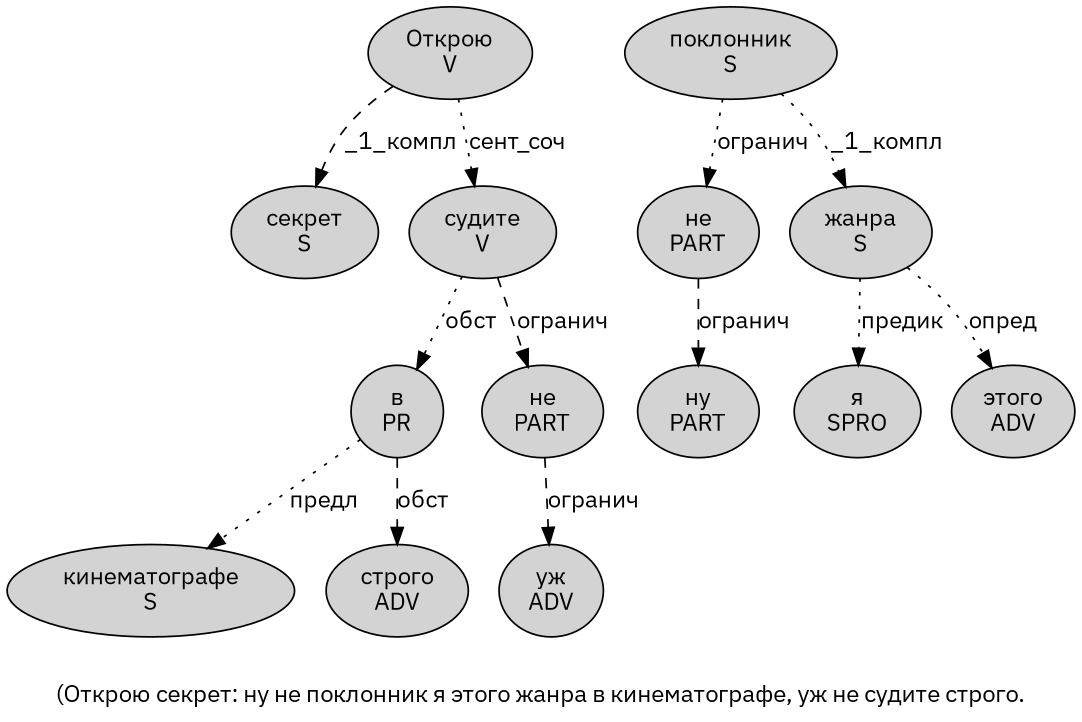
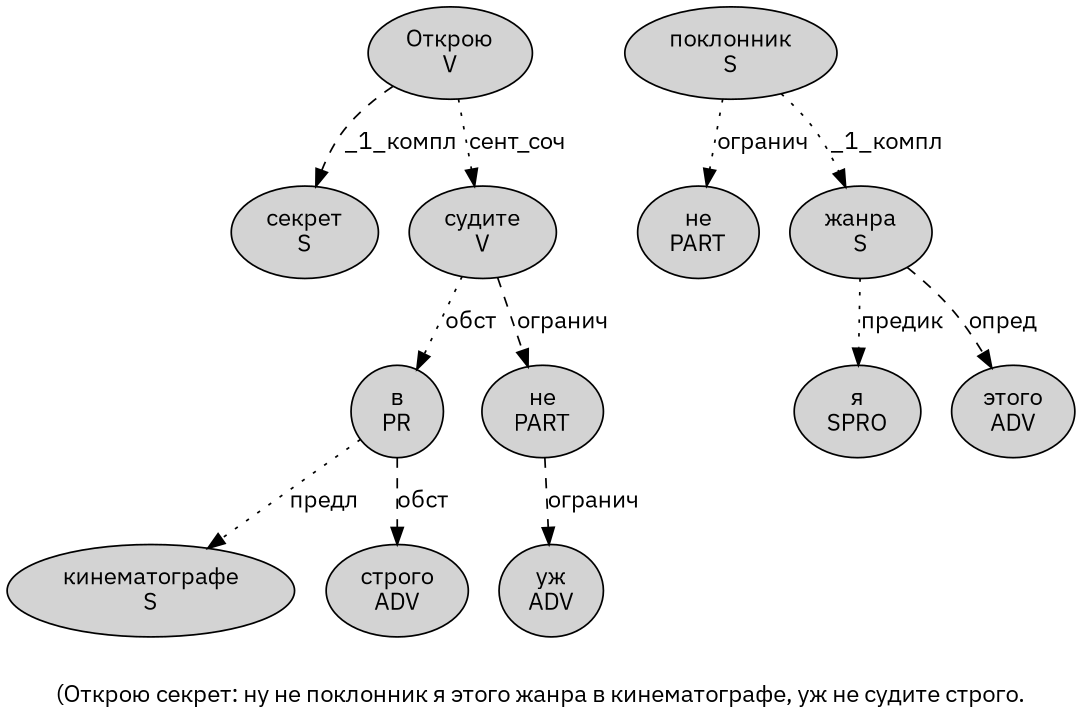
edge "жанра S" -> "этого ADV": style dotted -> dashed
node "ну PART": removed
